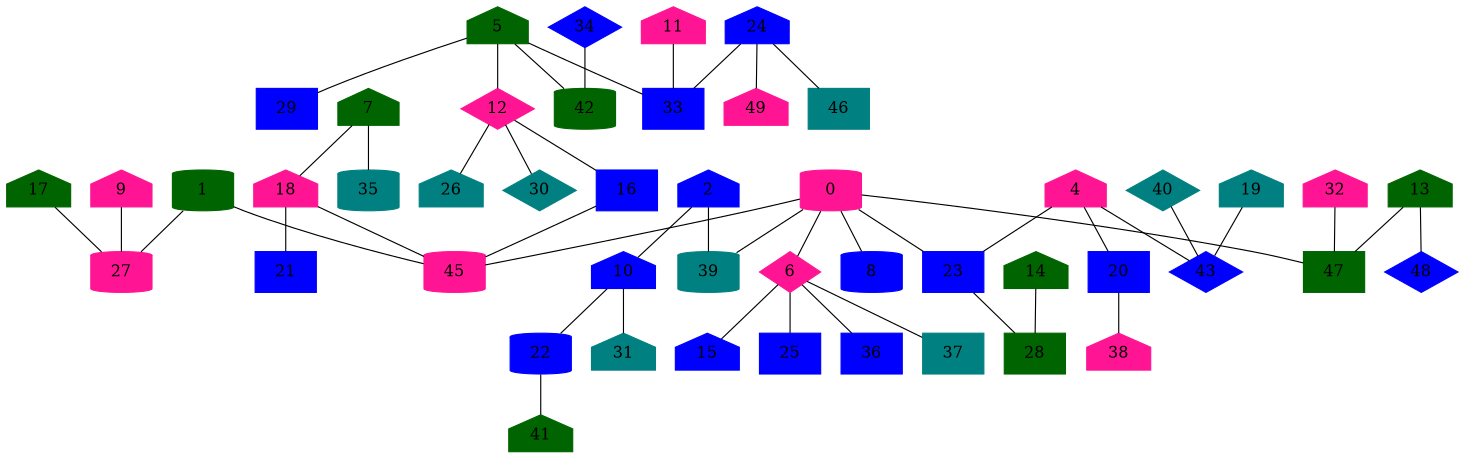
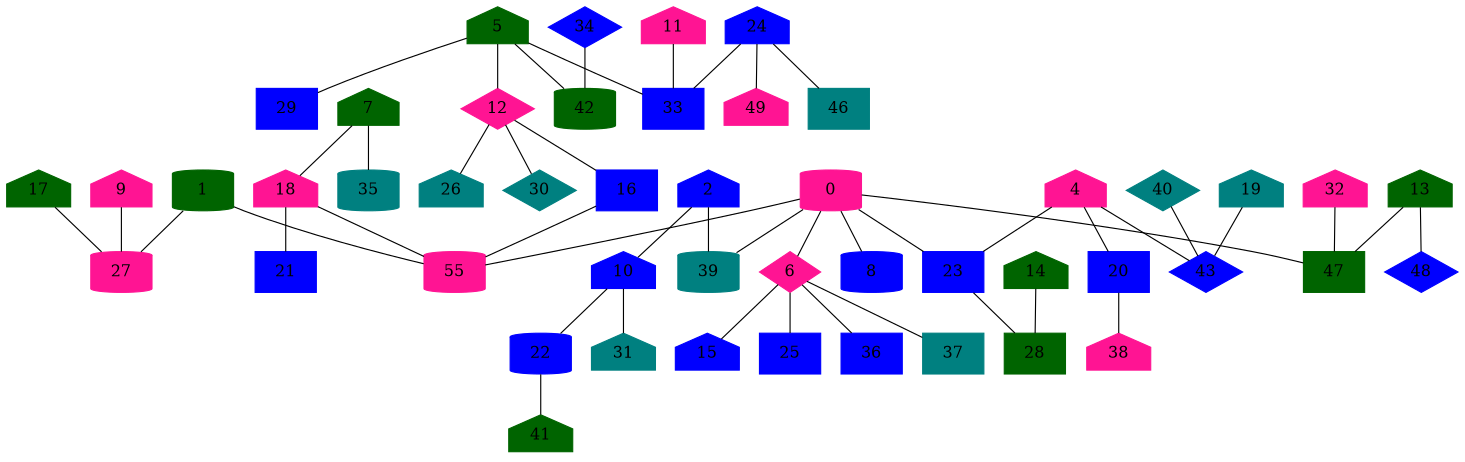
node "45": label "45" -> "55"
